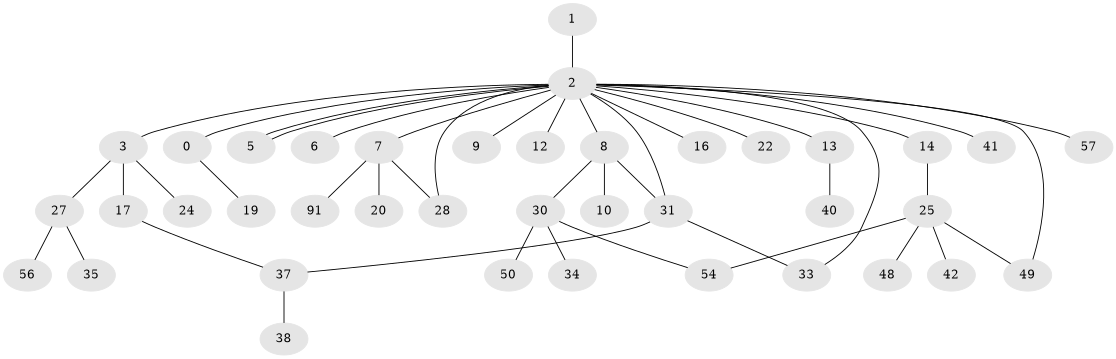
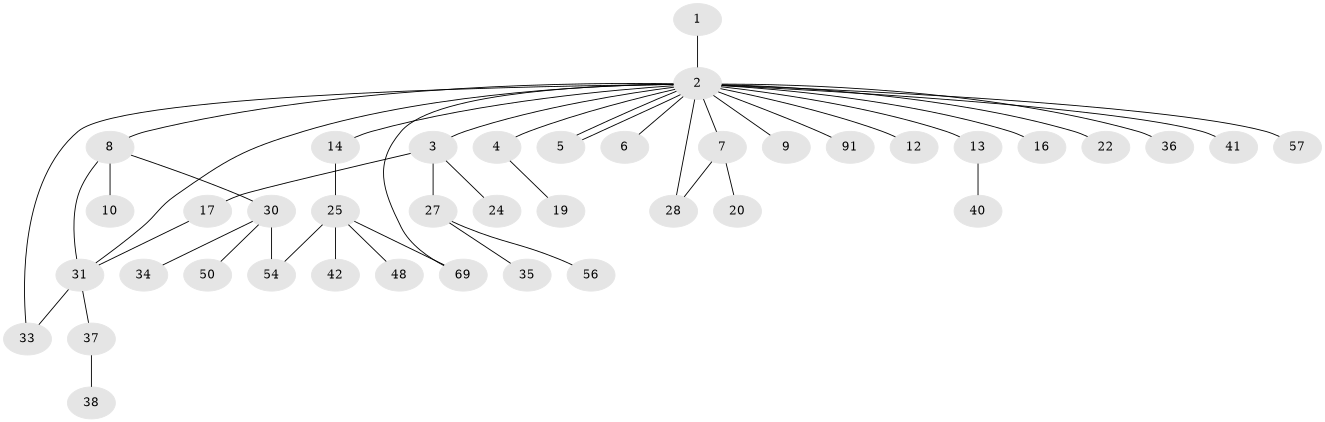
node "0": label "0" -> "4"
node "36": added
edge "7" -- "91": now "2" -- "91"
edge "17" -- "37": now "17" -- "31"
node "49": label "49" -> "69"
